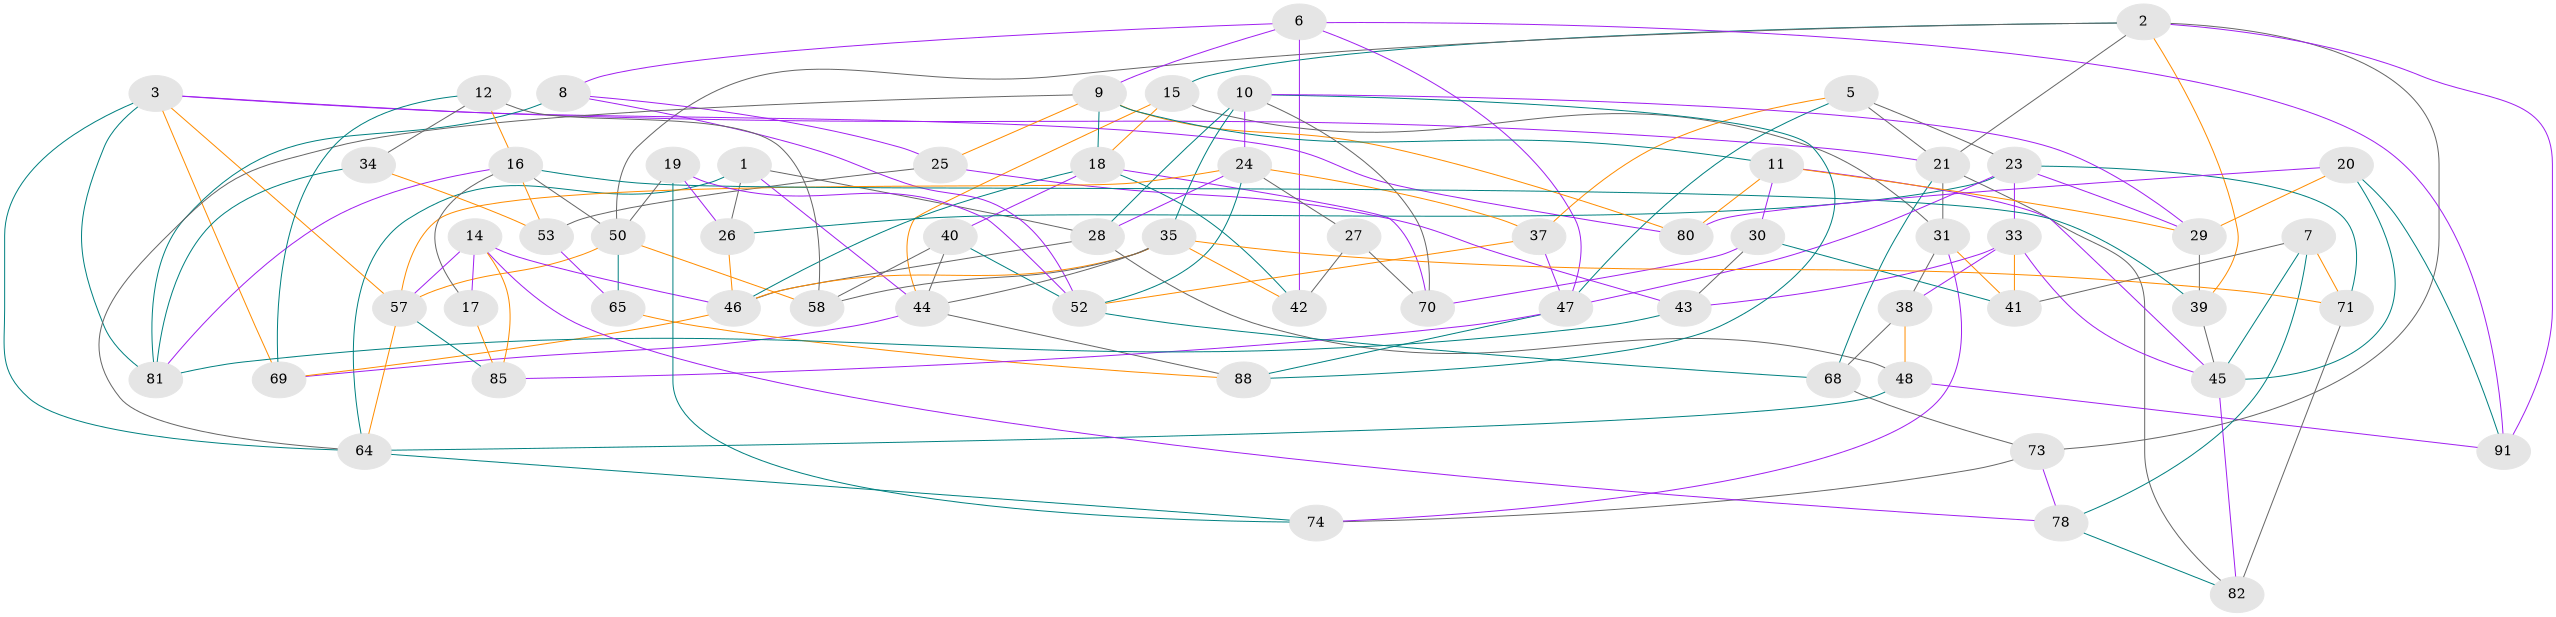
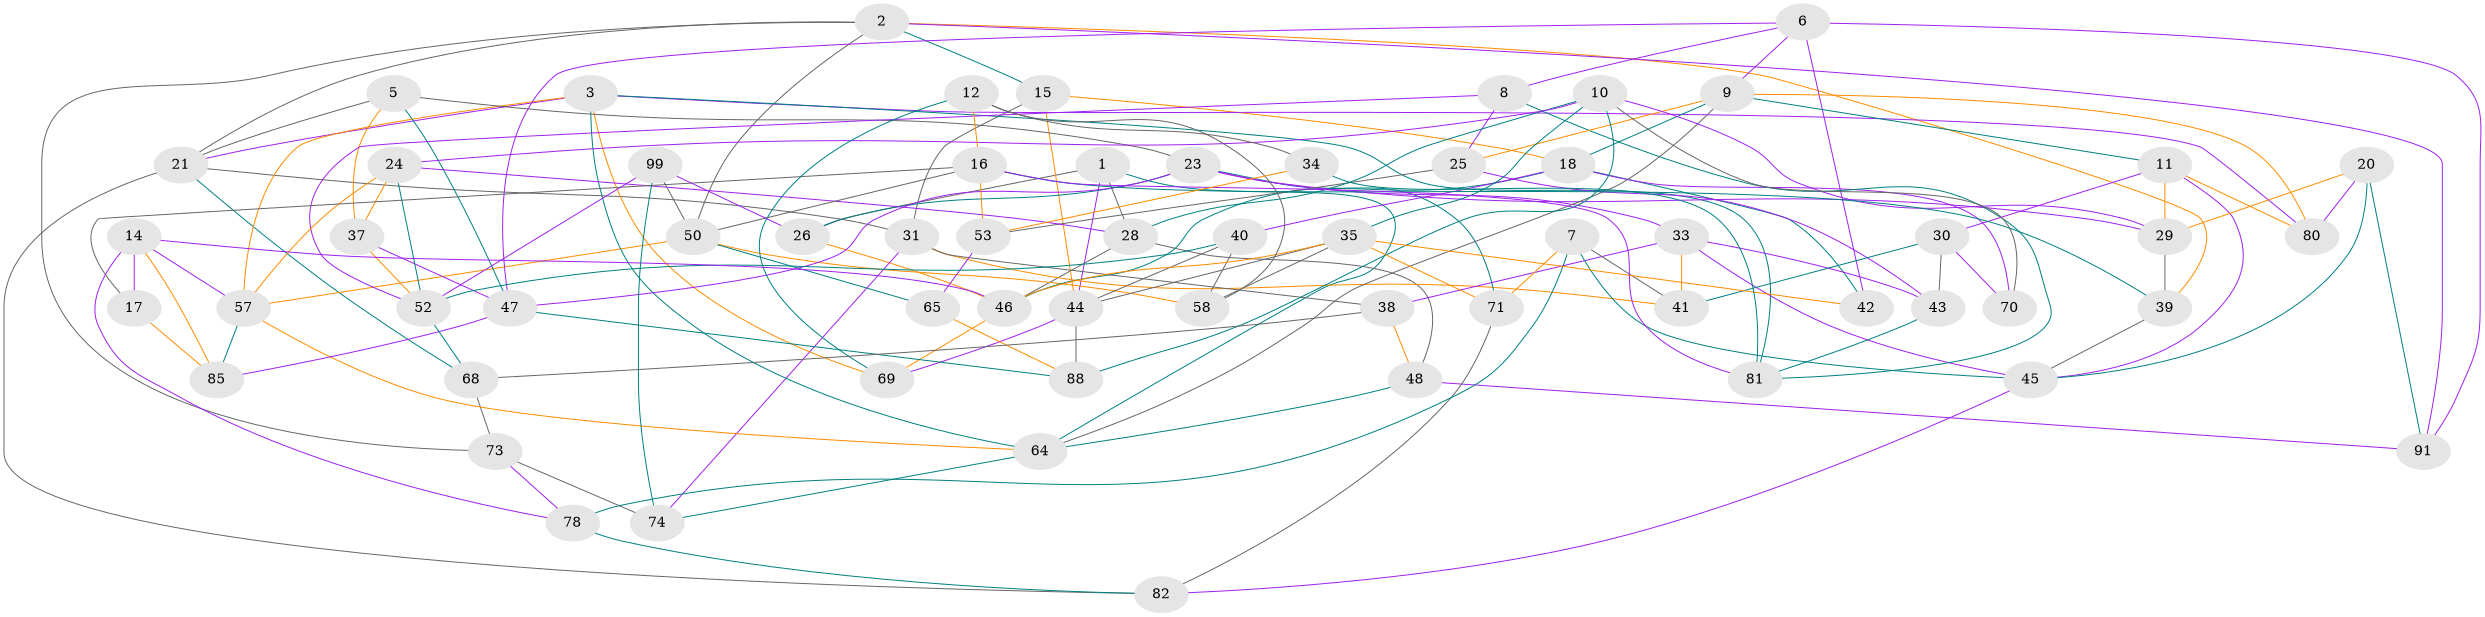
node "19": label "19" -> "99"
node "27": removed
